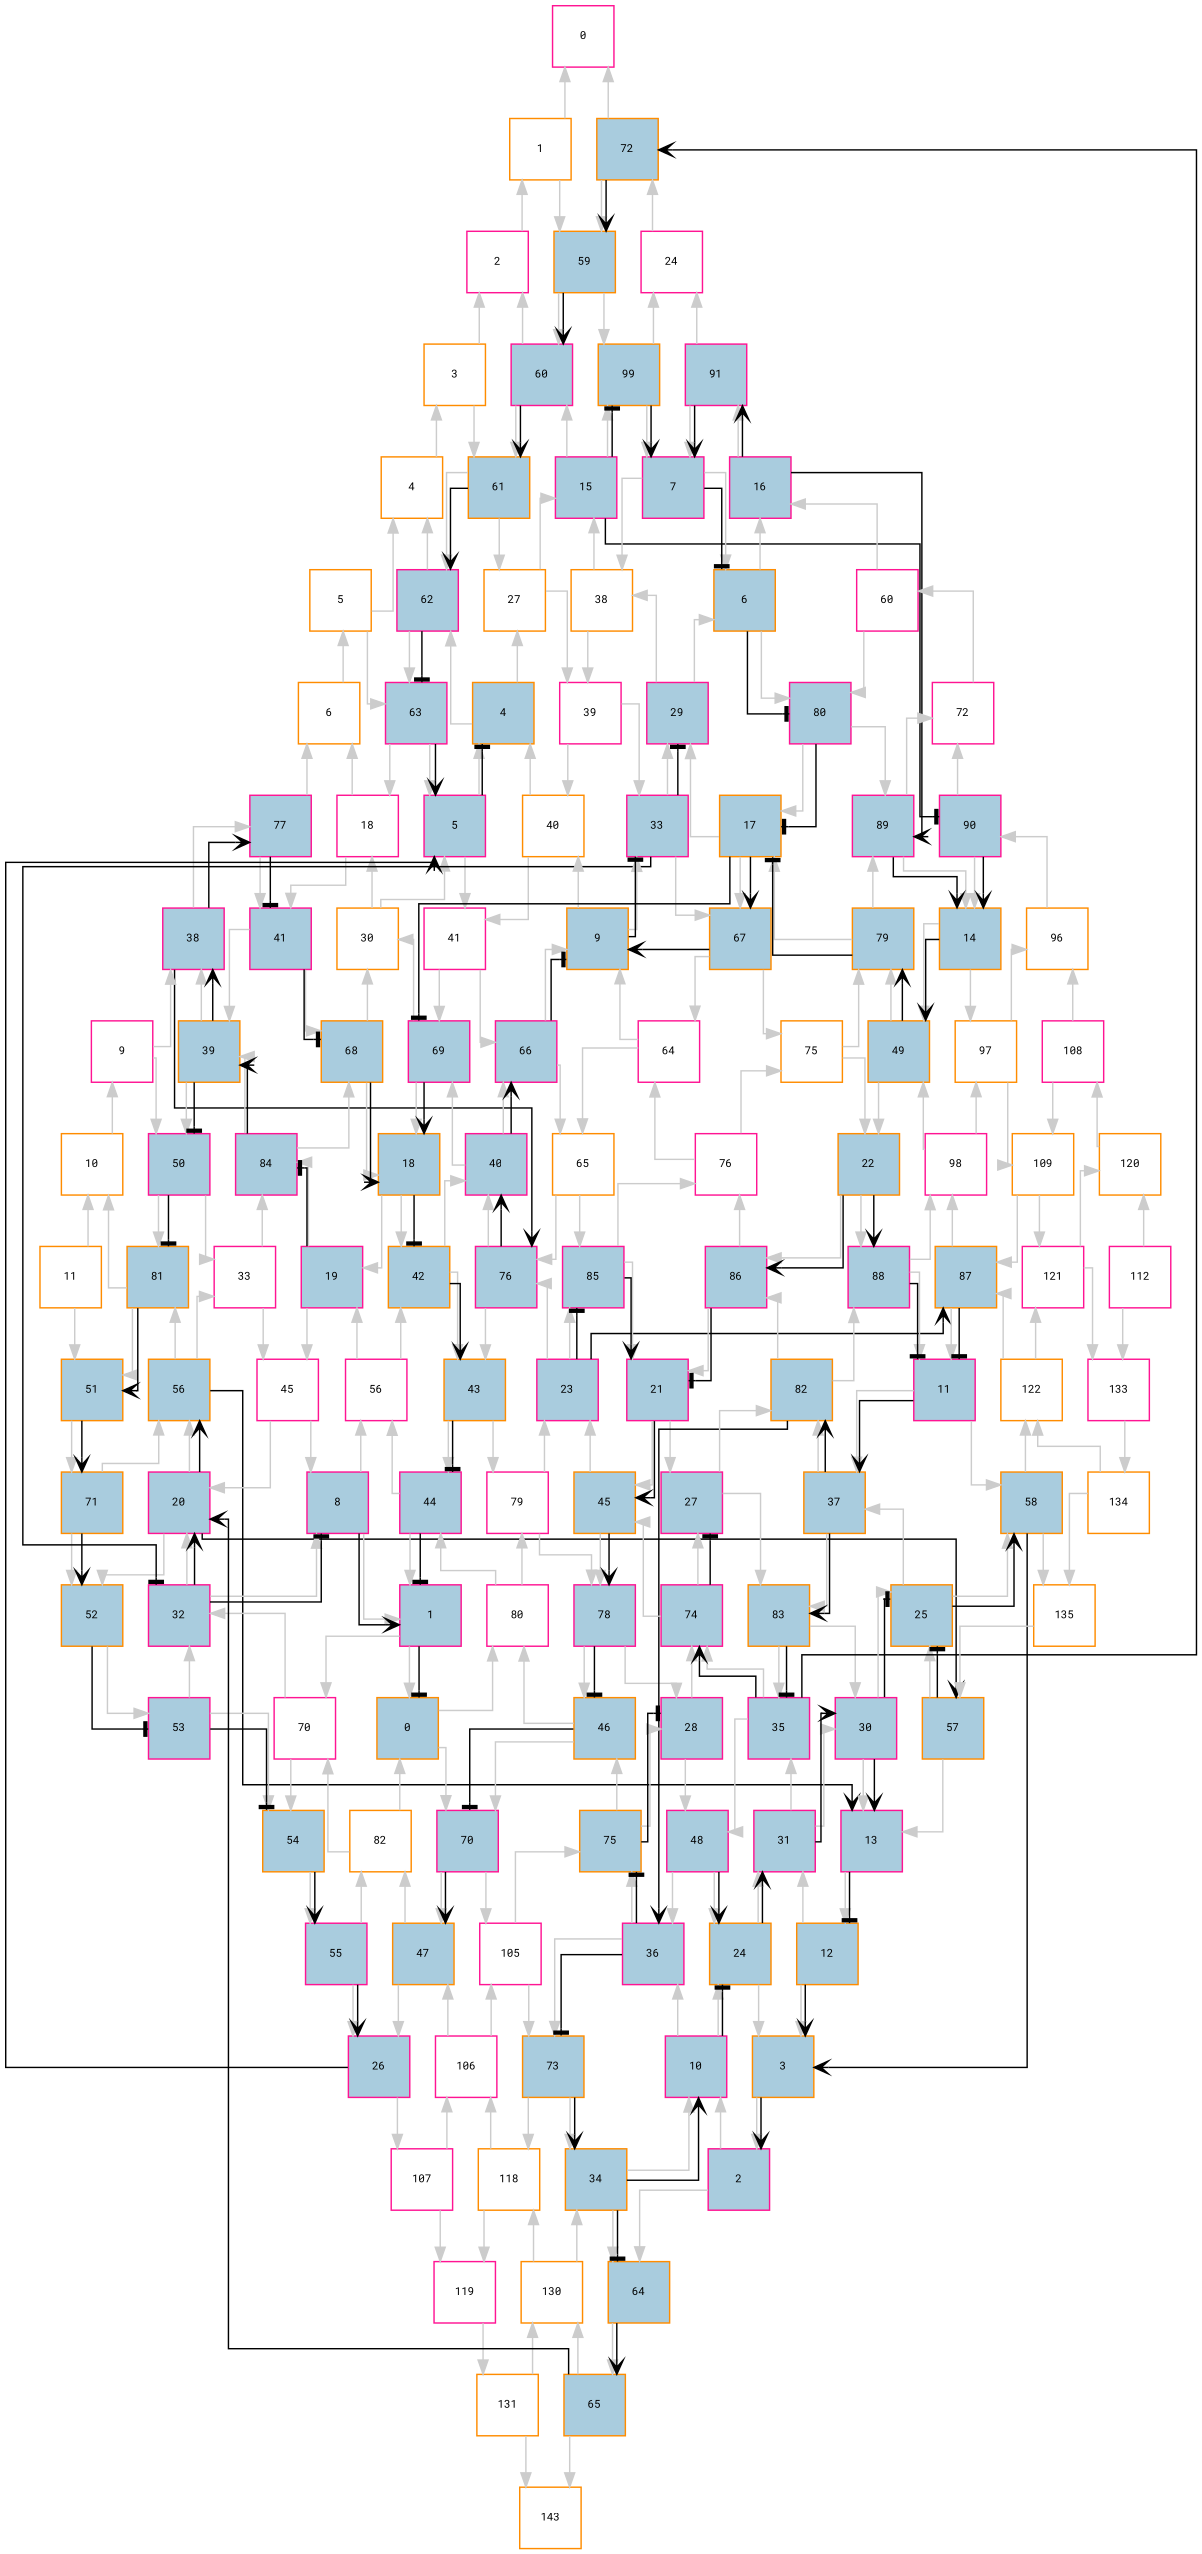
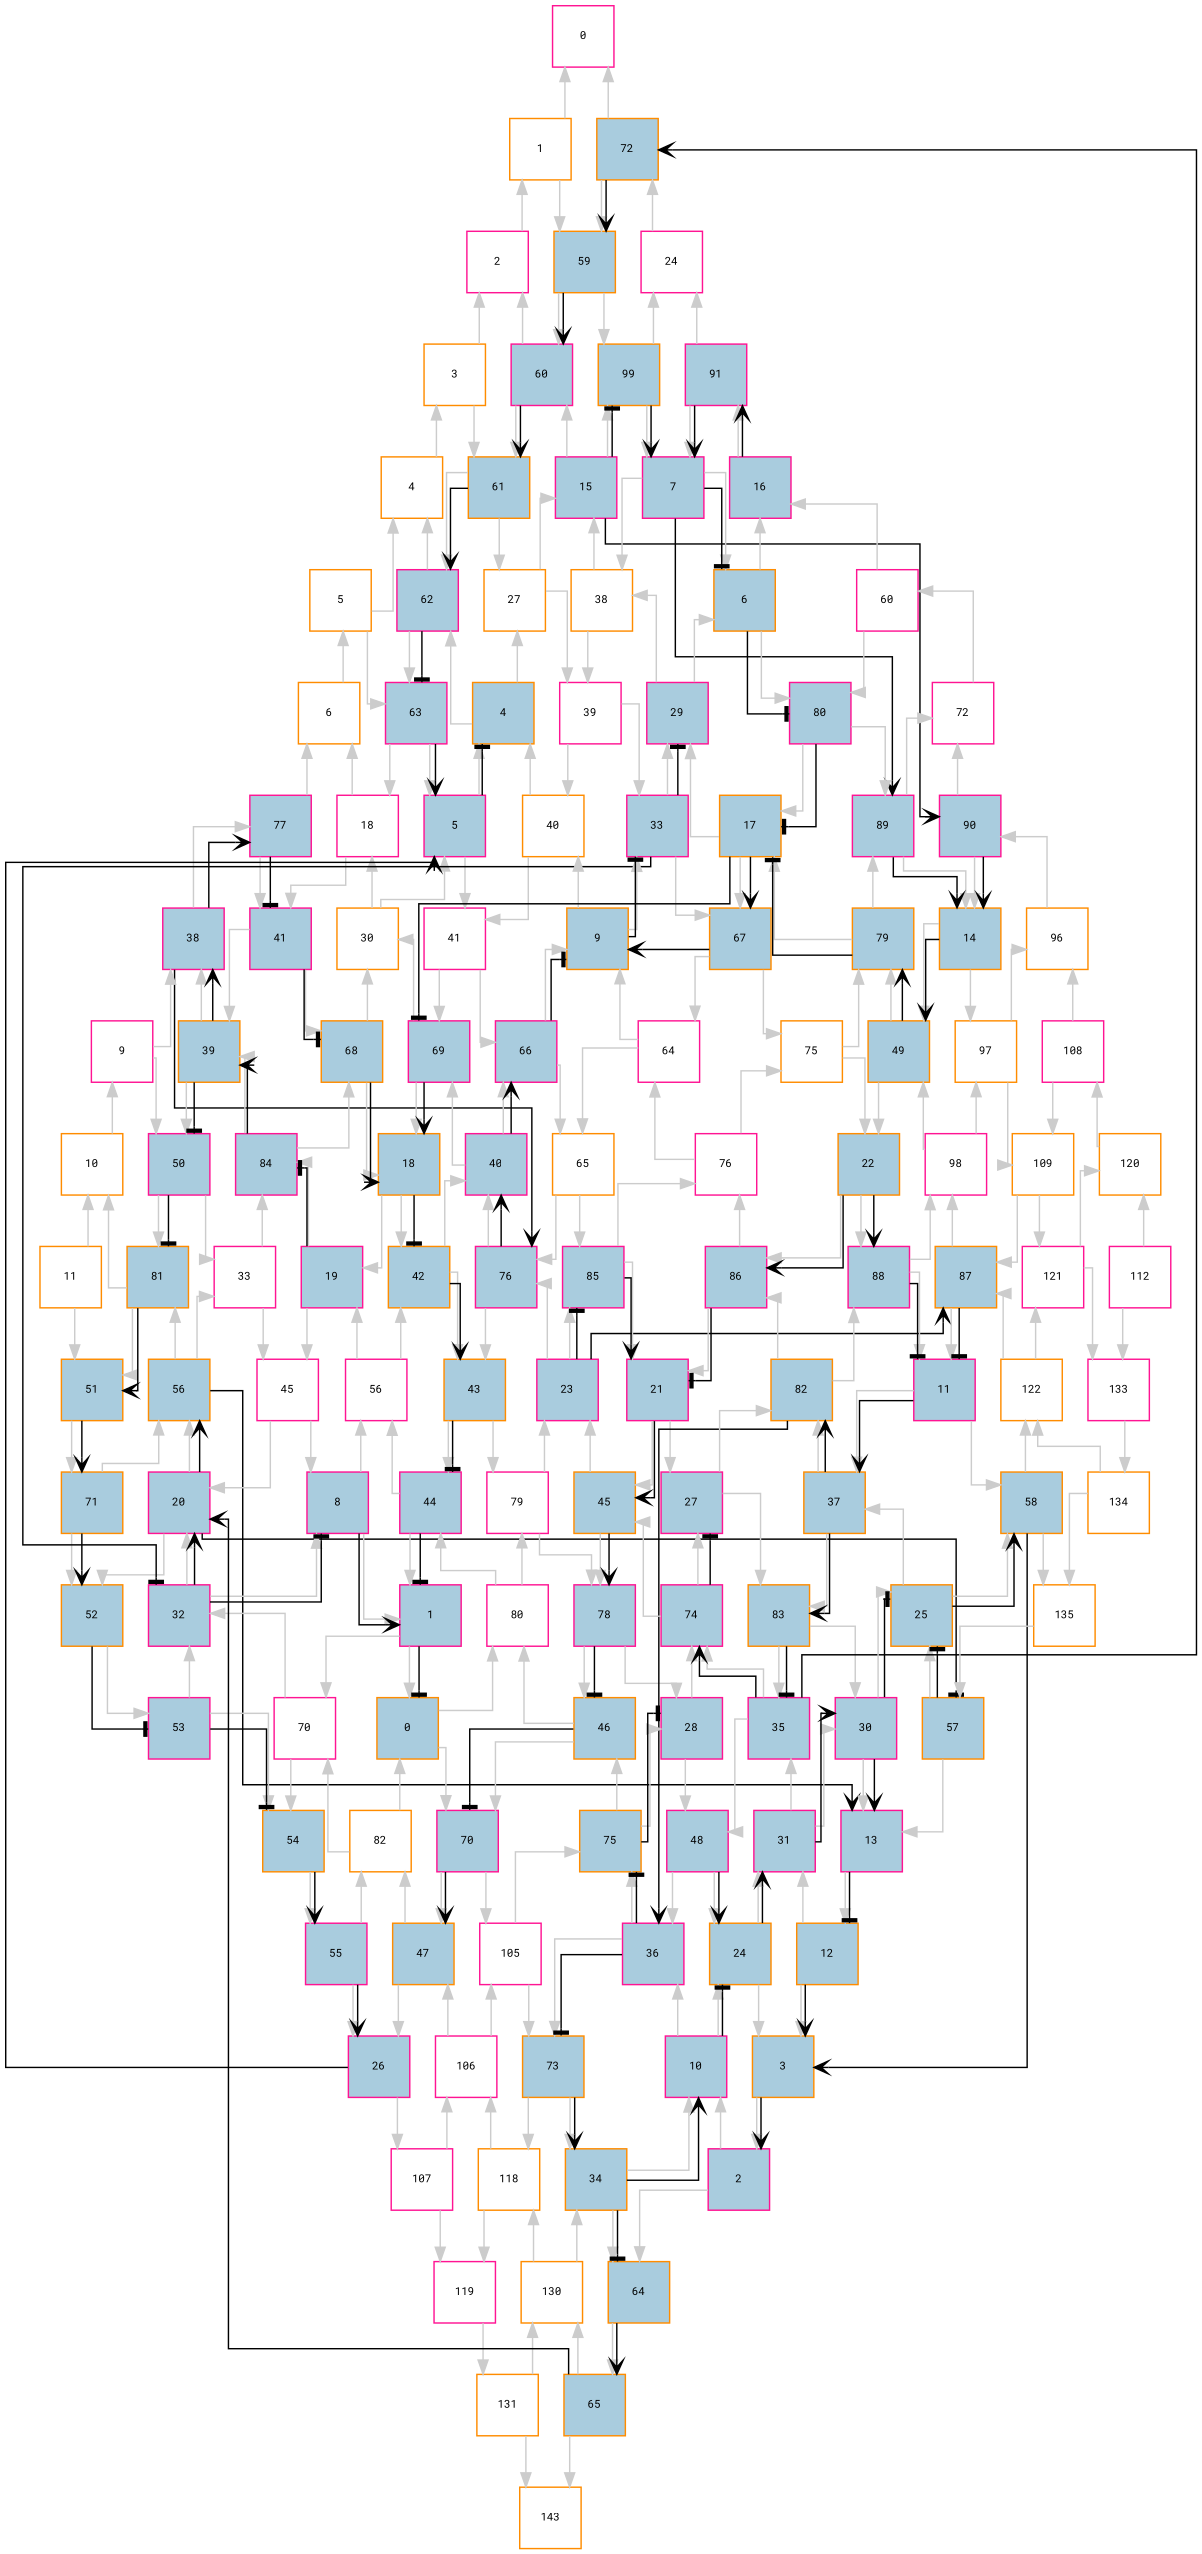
edge "16" -> "89": now "7" -> "89"
edge "15" -> "90": arrowhead tee -> vee
edge "20" -> "57": arrowhead vee -> tee
